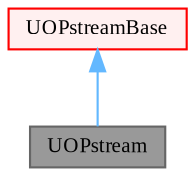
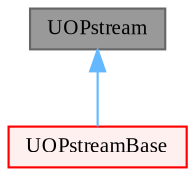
edge "UOPstream" -> "UOPstreamBase": reversed
